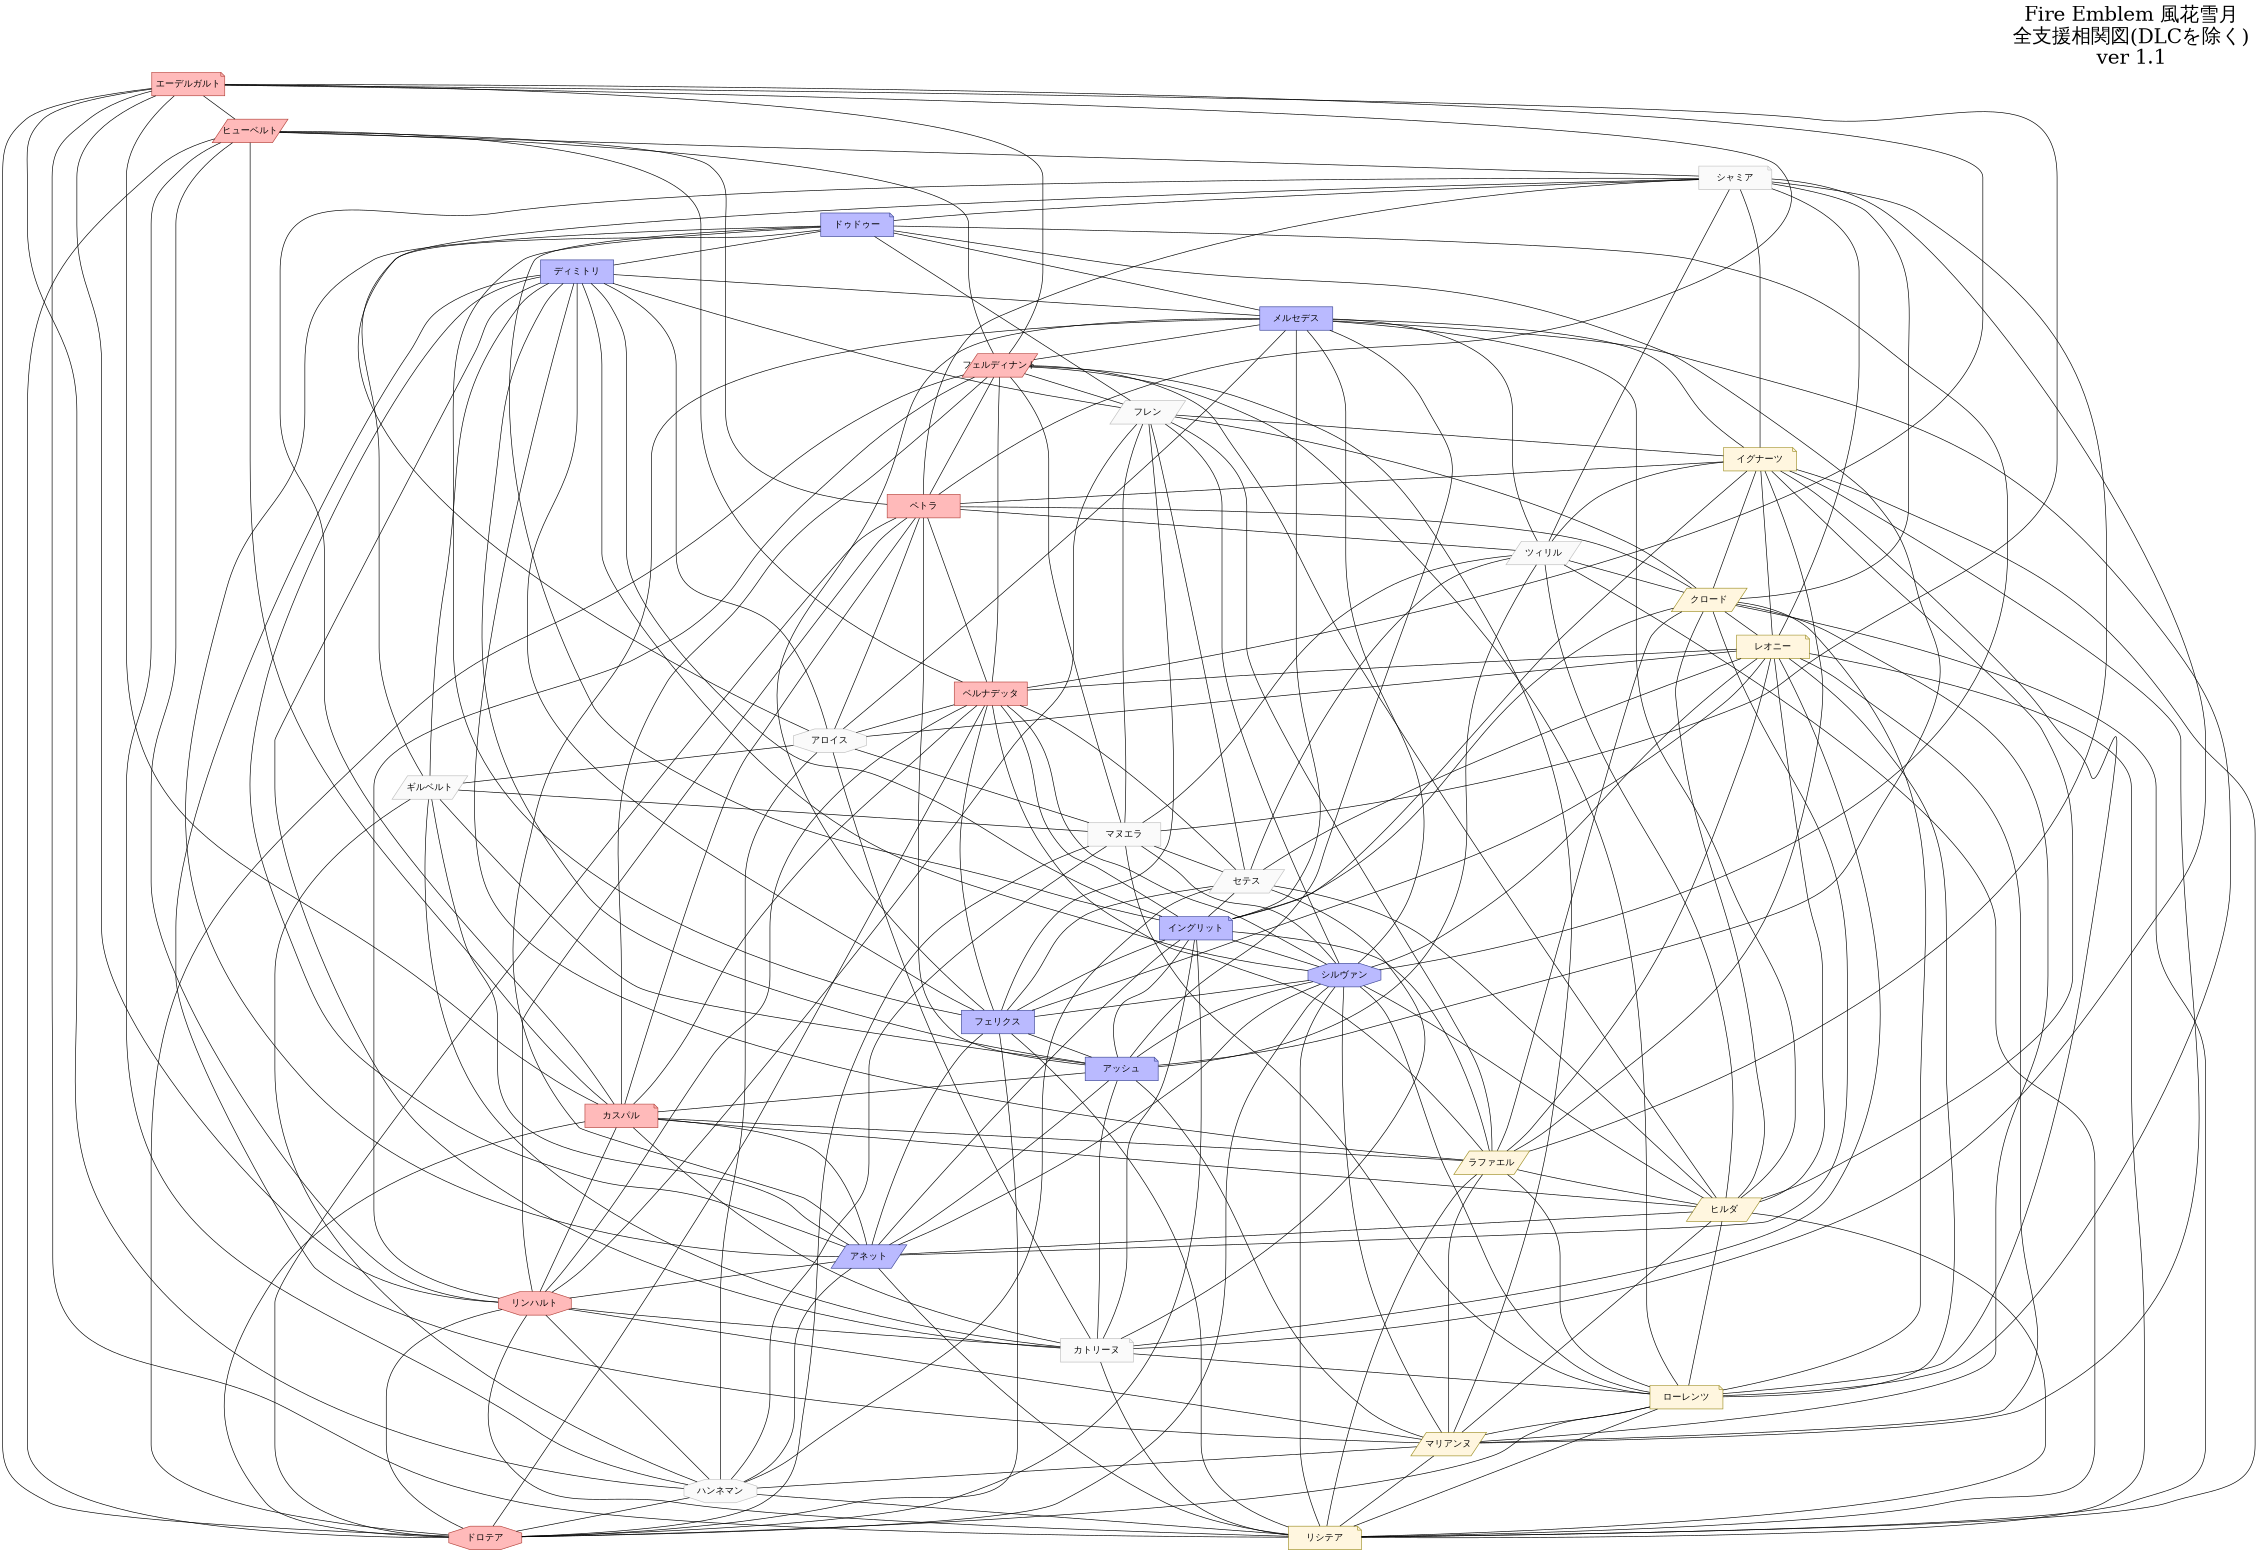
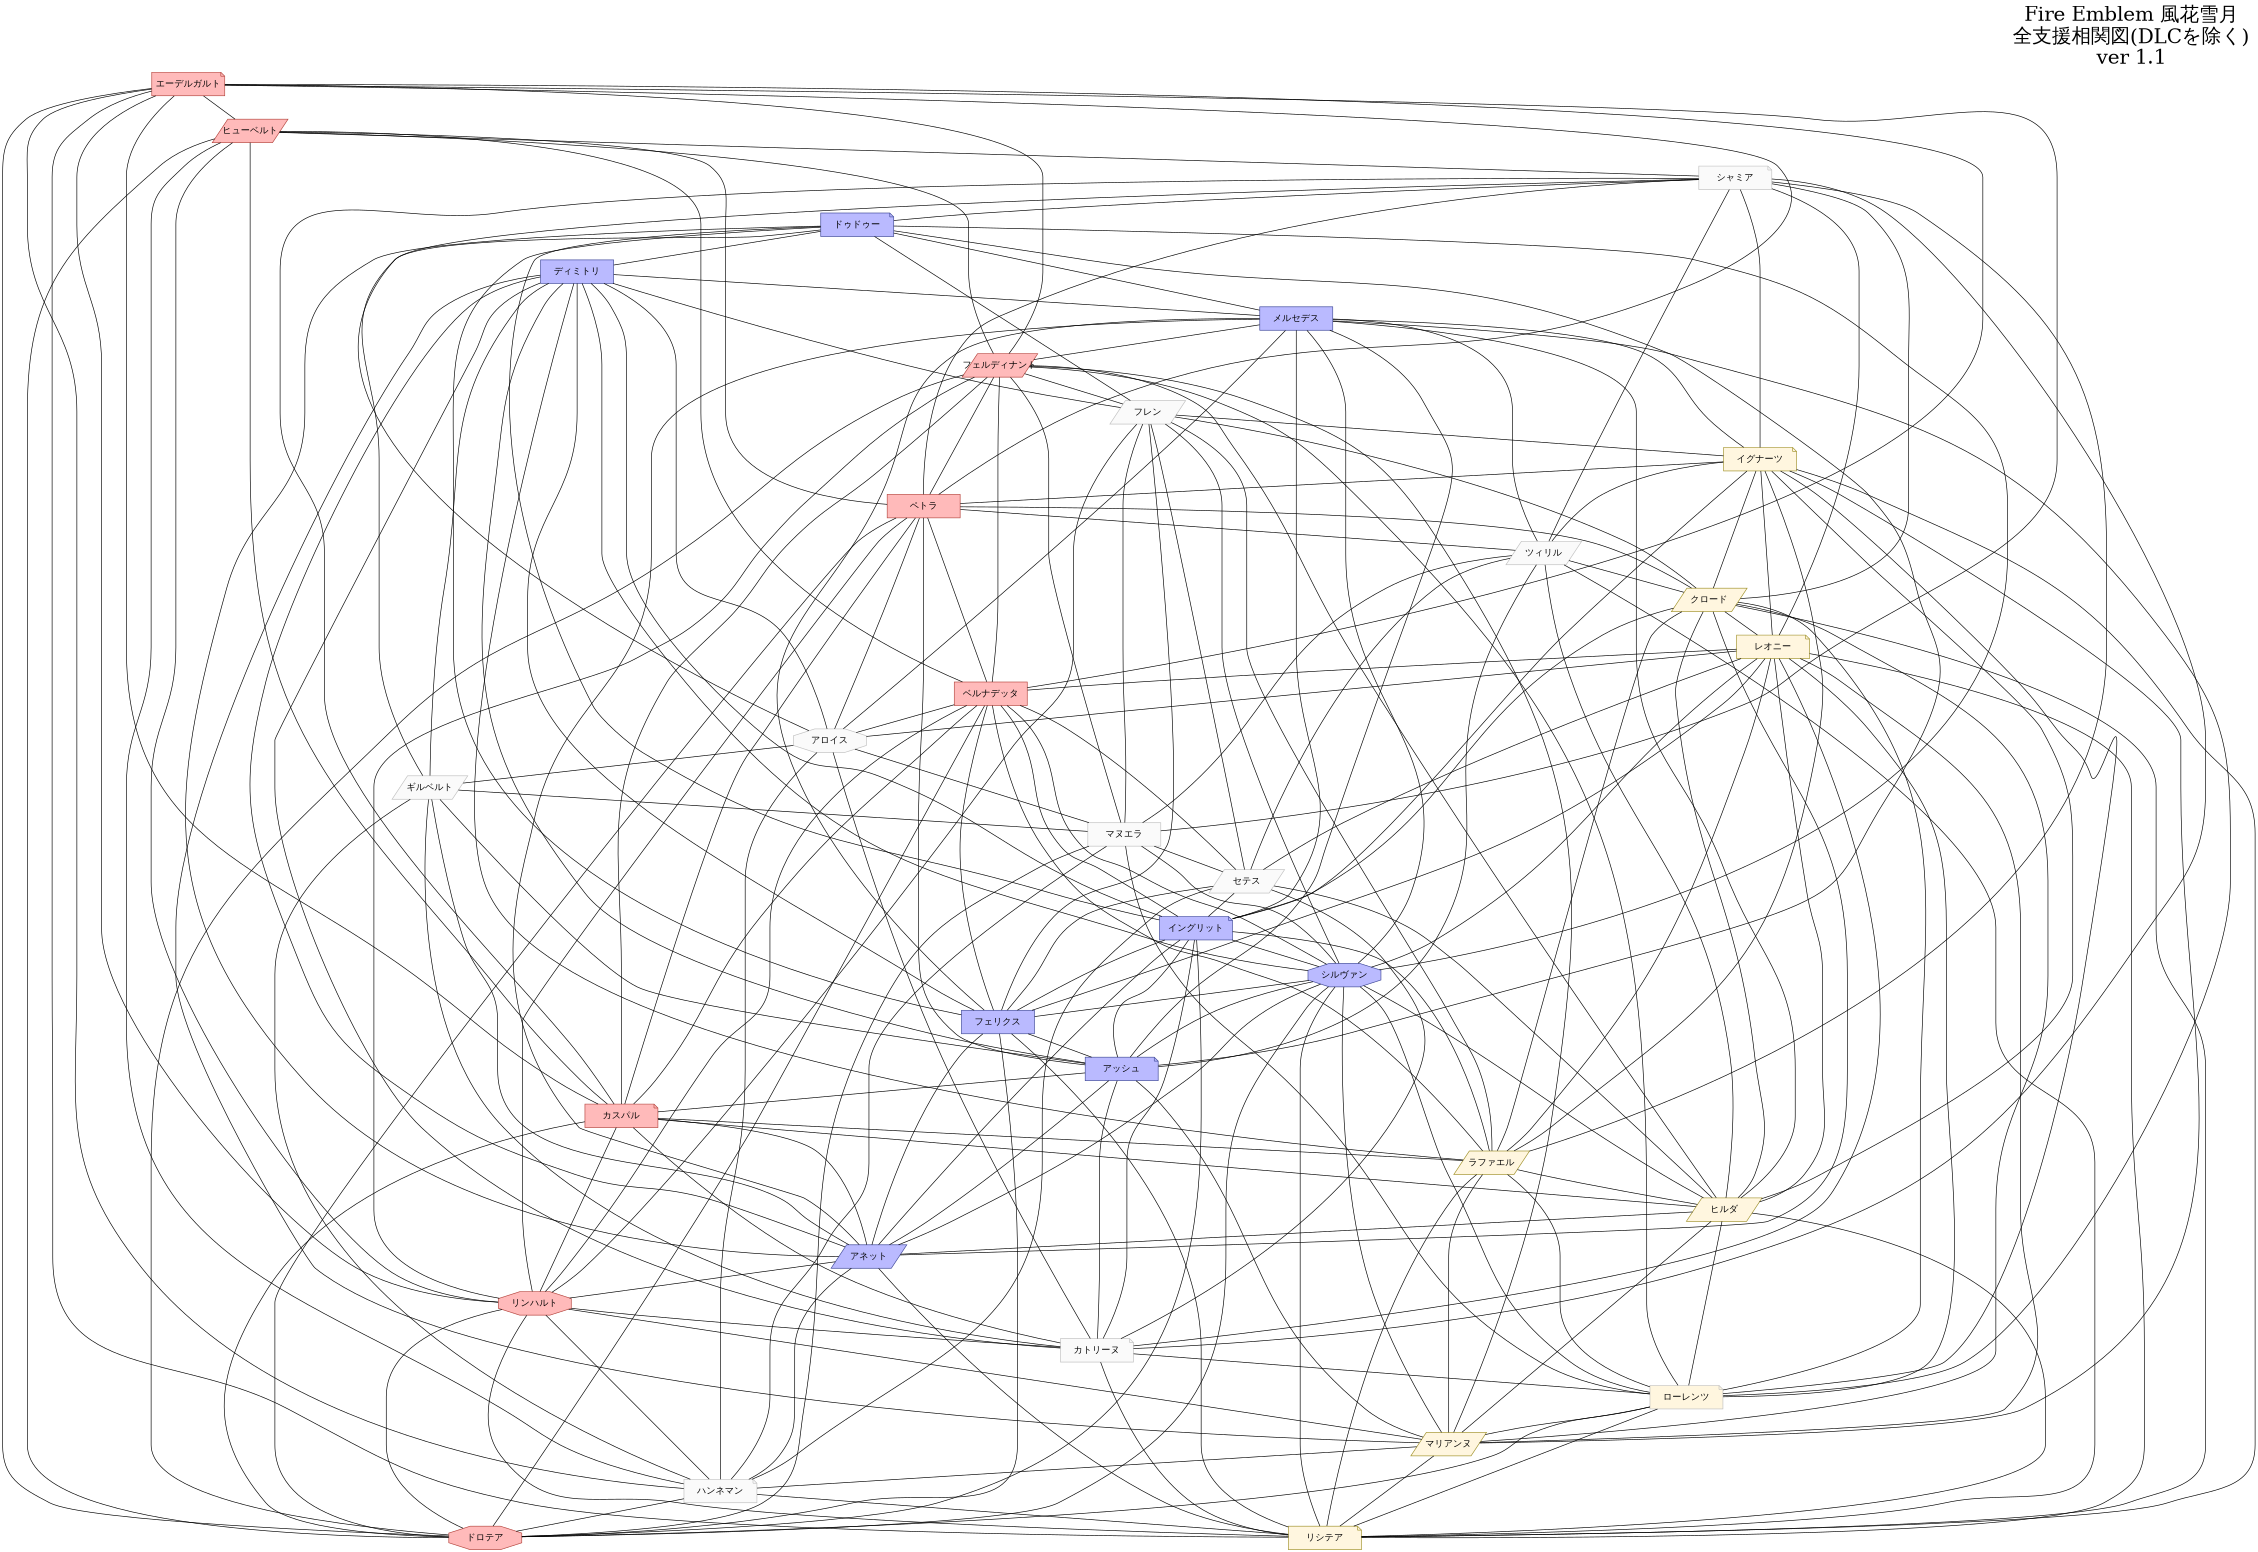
node "ローレンツ": color #a09129 -> silver
node "ハンネマン": shape octagon -> note
